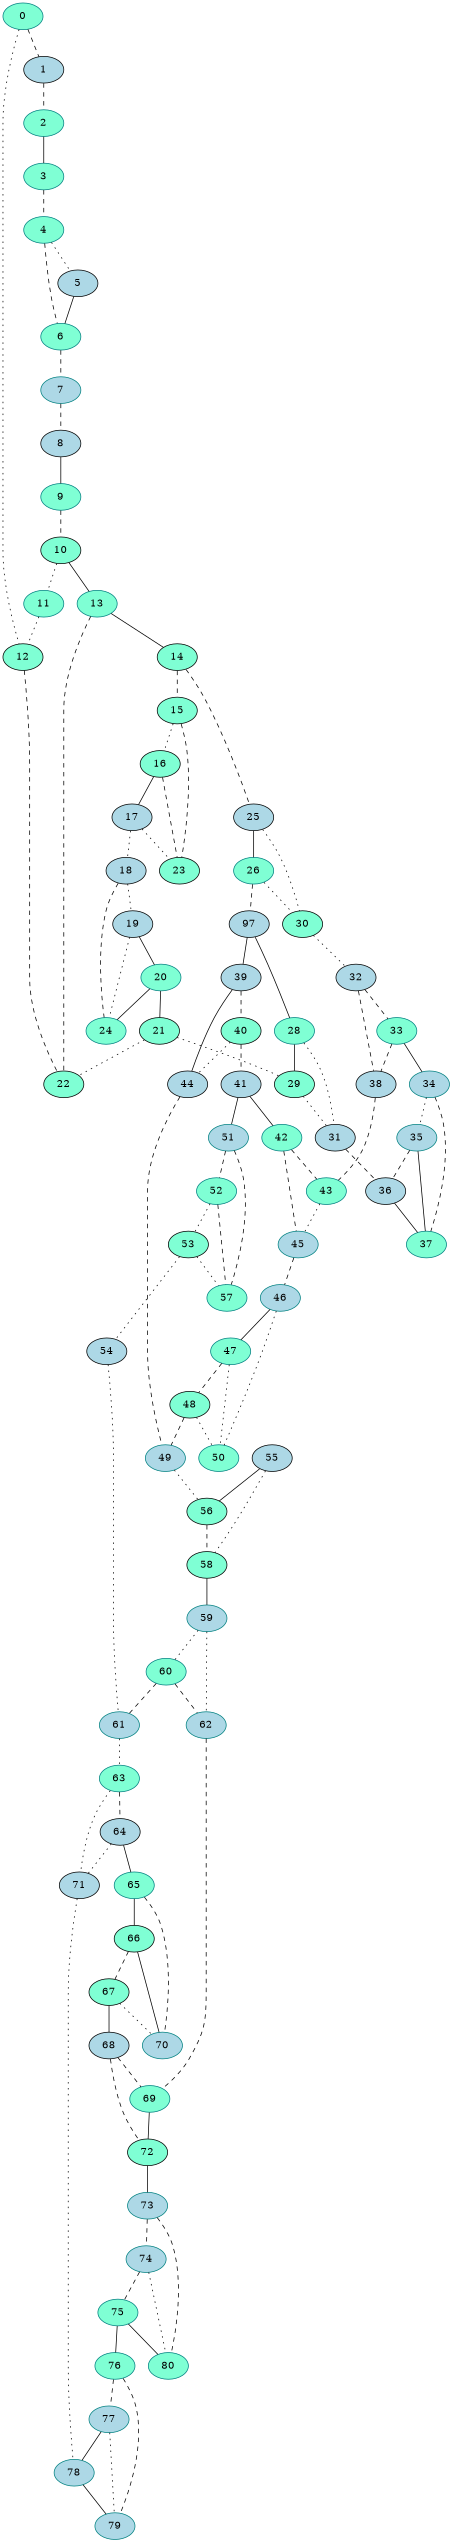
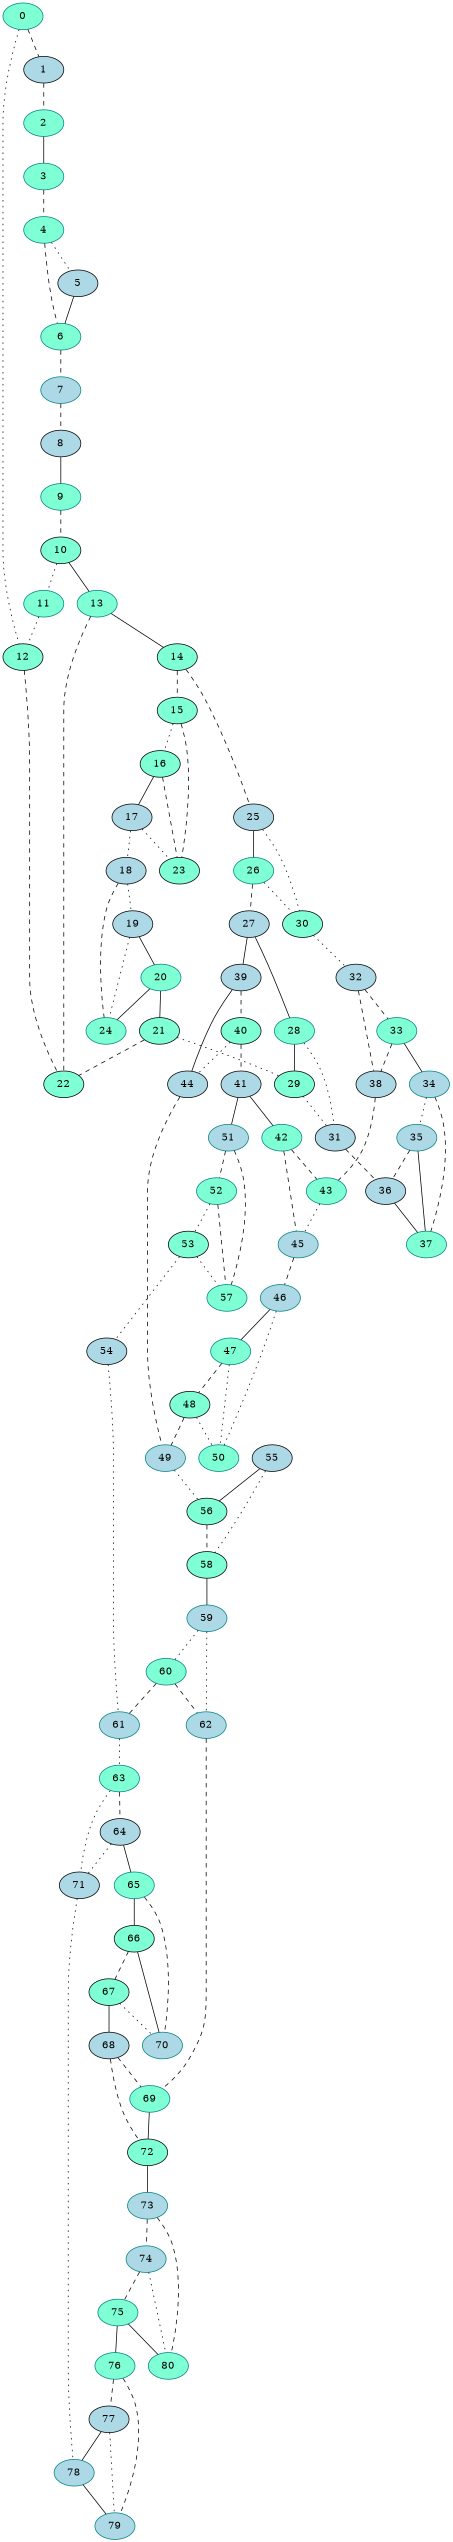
node "97": label "97" -> "27"
edge "21" -- "22": style dotted -> dashed
node "77": color teal -> black
